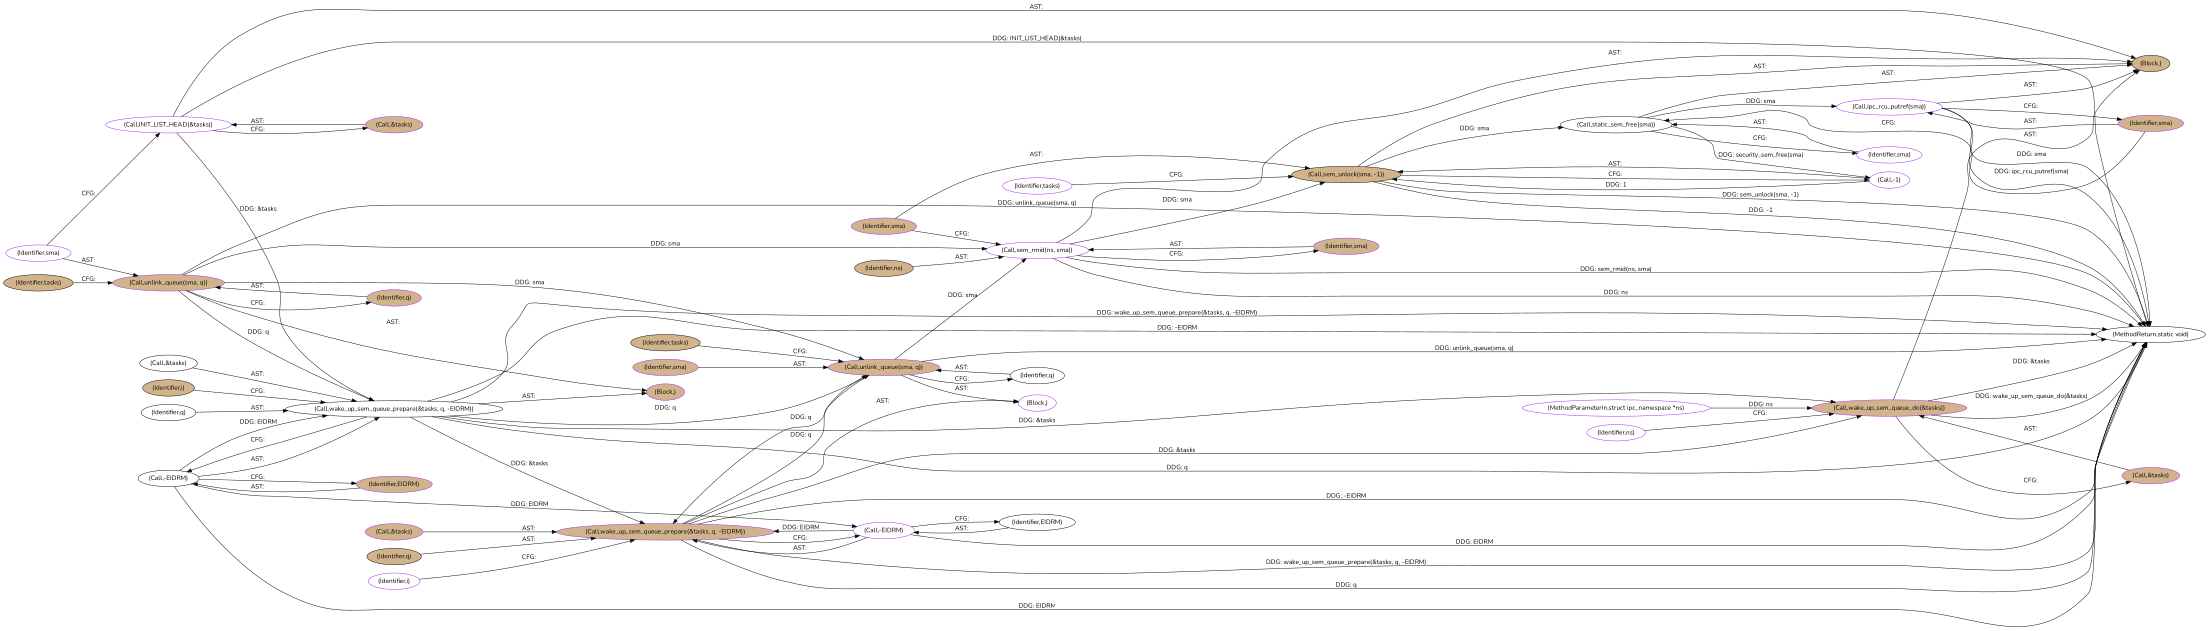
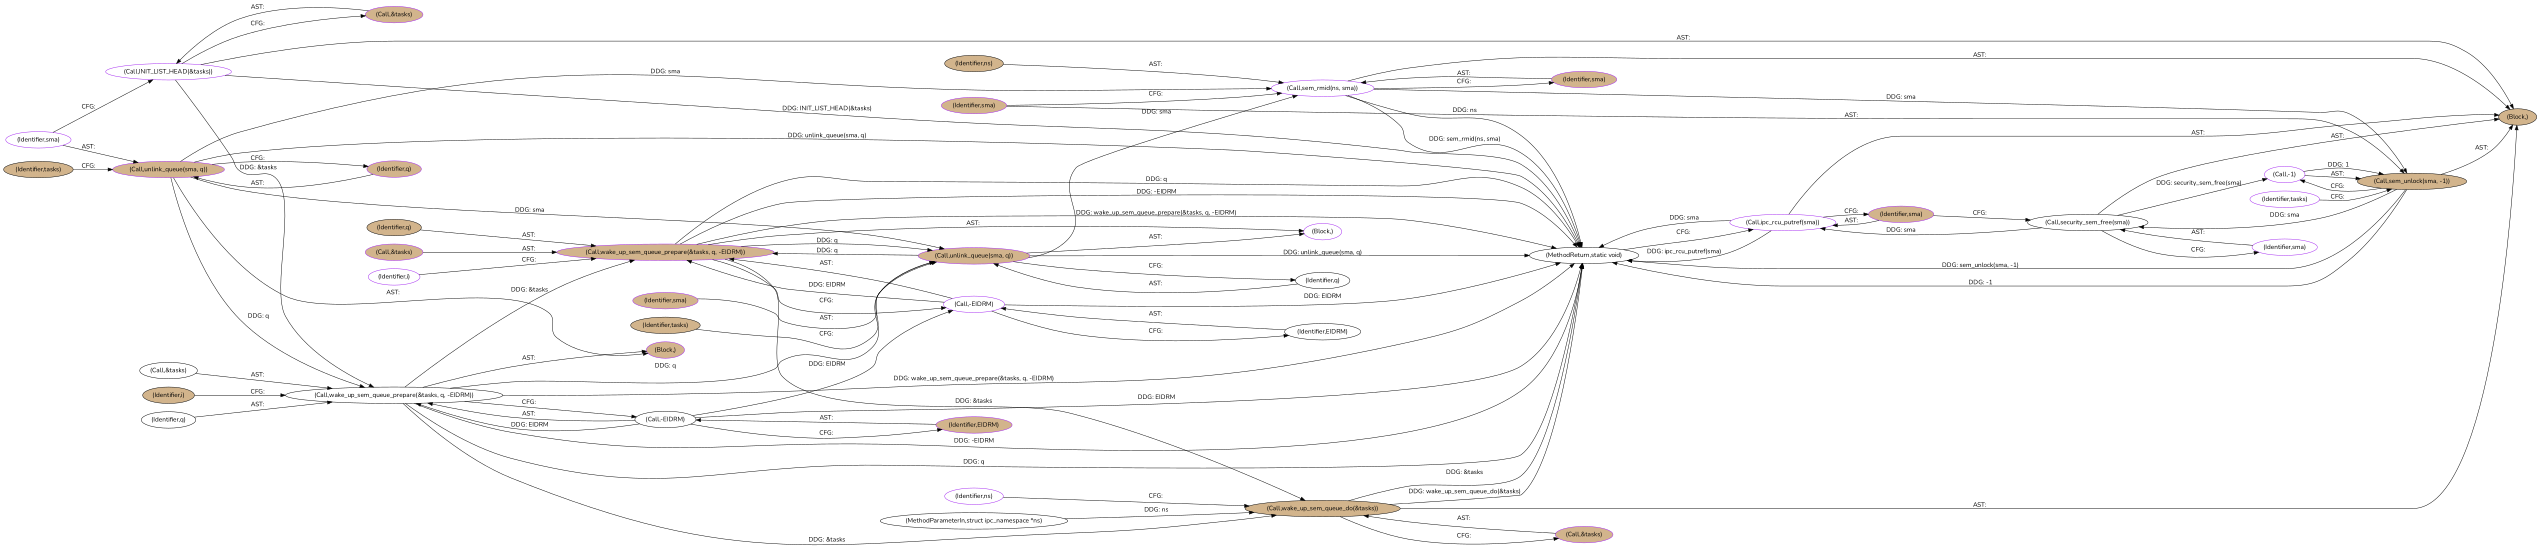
node "(Call,static_sem_free(sma))": label "(Call,static_sem_free(sma))" -> "(Call,security_sem_free(sma))"
edge "(MethodReturn,static void)" -> "(Call,ipc_rcu_putref(sma))": added, label "CFG:"
node "(MethodParameterIn,struct ipc_namespace *ns)": color purple -> black
node "(Call,wake_up_sem_queue_do(&tasks))": color purple -> black
